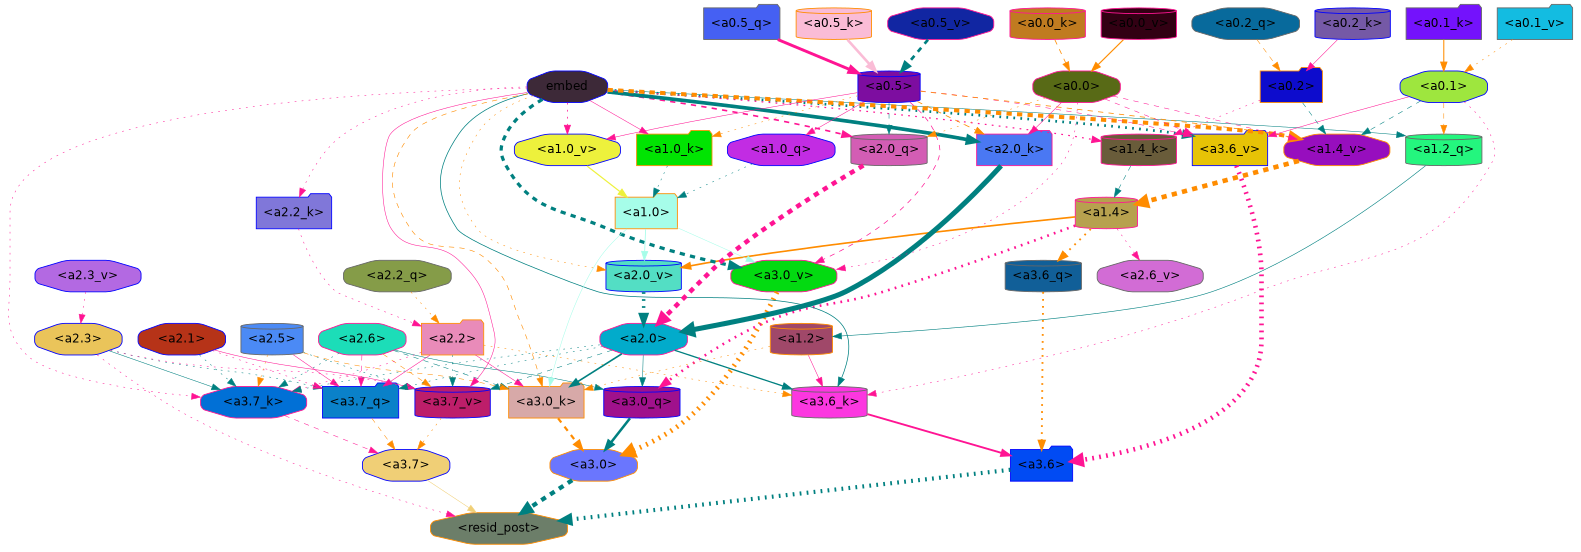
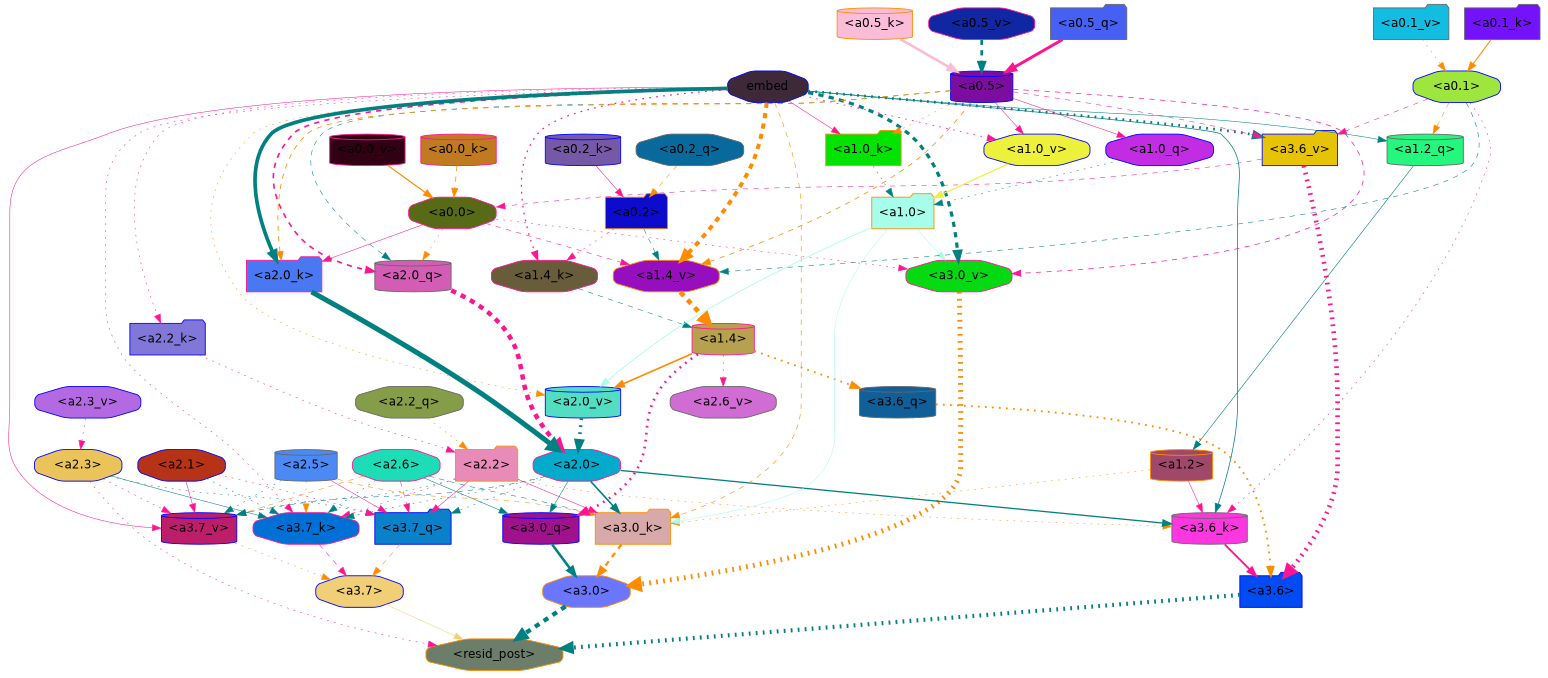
edge "<a0.0>" -> "<a3.6_v>": reversed
edge "<a0.1>" -> "<a3.6_v>": style solid -> dashed
node "<a1.4_k>": shape cylinder -> octagon
